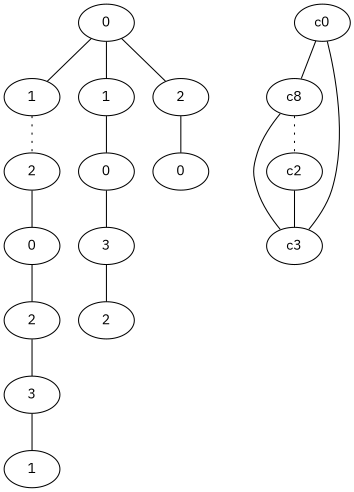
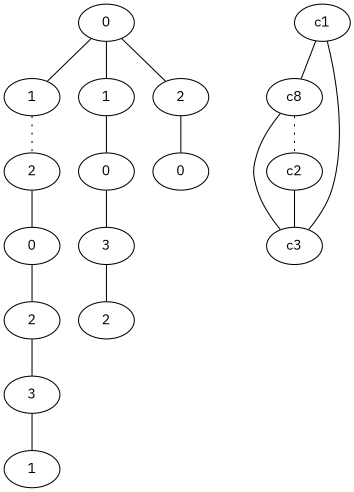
node "c0": label "c0" -> "c1"
